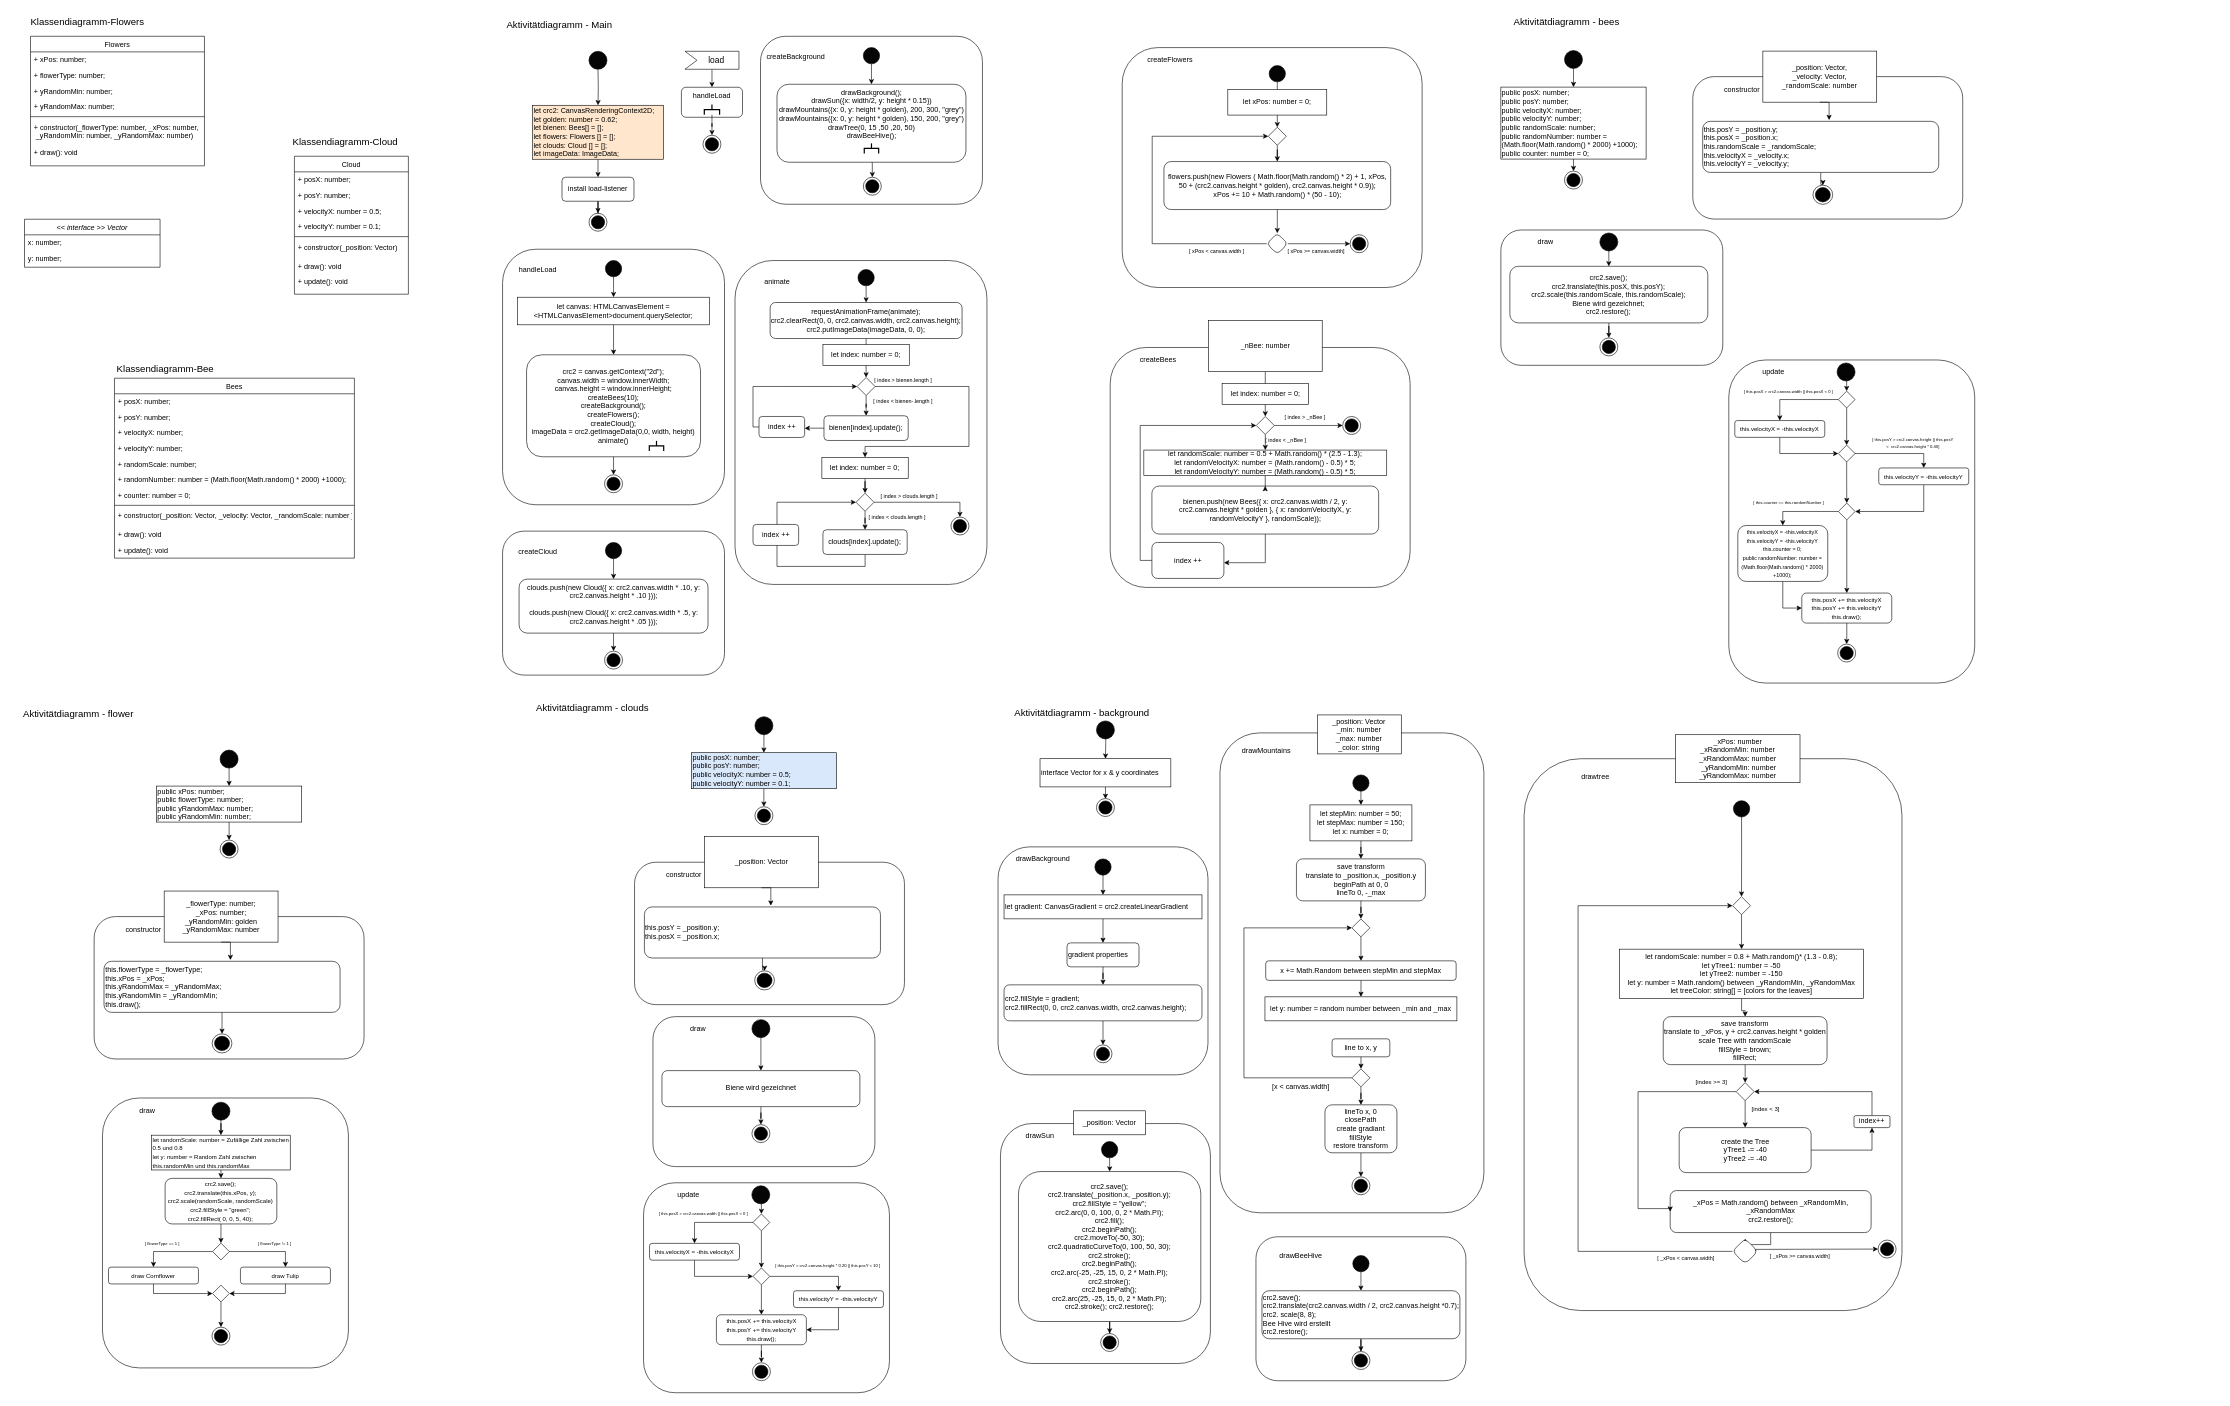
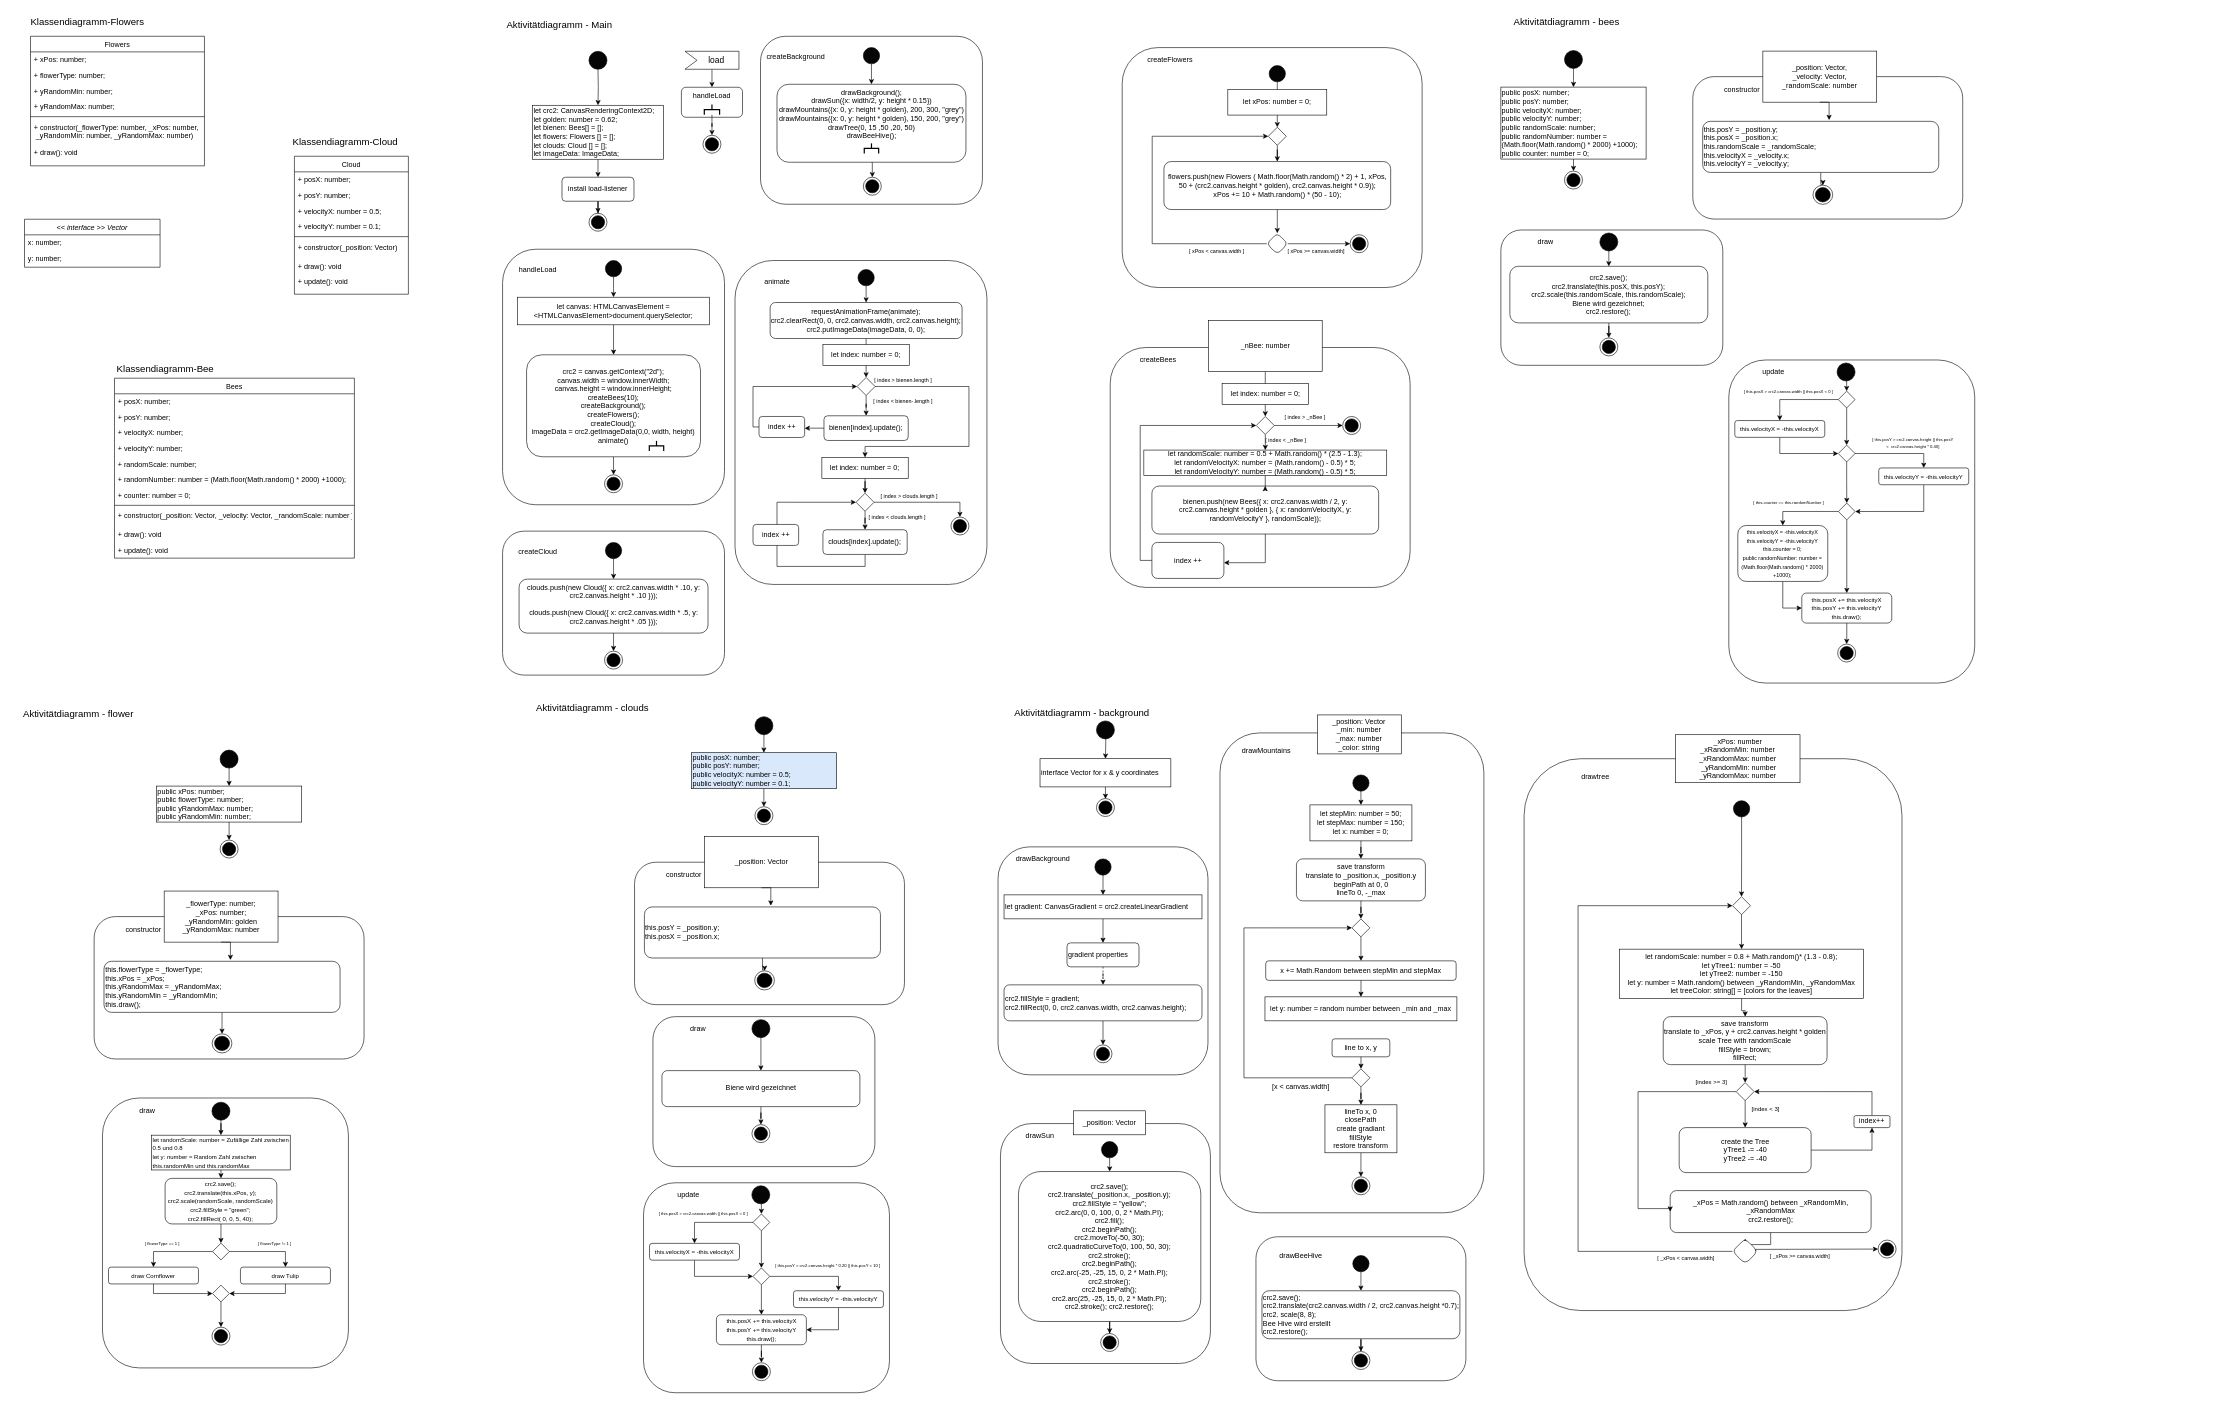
node "let crc2: CanvasRenderingContext2D; let golden: number = 0.62; let bienen: Bees[] = []; let flowers: Flowers [] = []; let clouds: Cloud [] = []; let imageData: ImageData;": fillcolor #ffe6cc -> #ffffff
edge "gradient properties" -> "crc2.fillStyle = gradient; crc2.fillRect(0, 0, crc2.canvas.width, crc2.canvas.height);": style solid -> dashed
node "lineTo x, 0 closePath create gradiant fillStyle restore transform": shape rounded rectangle -> rectangle
